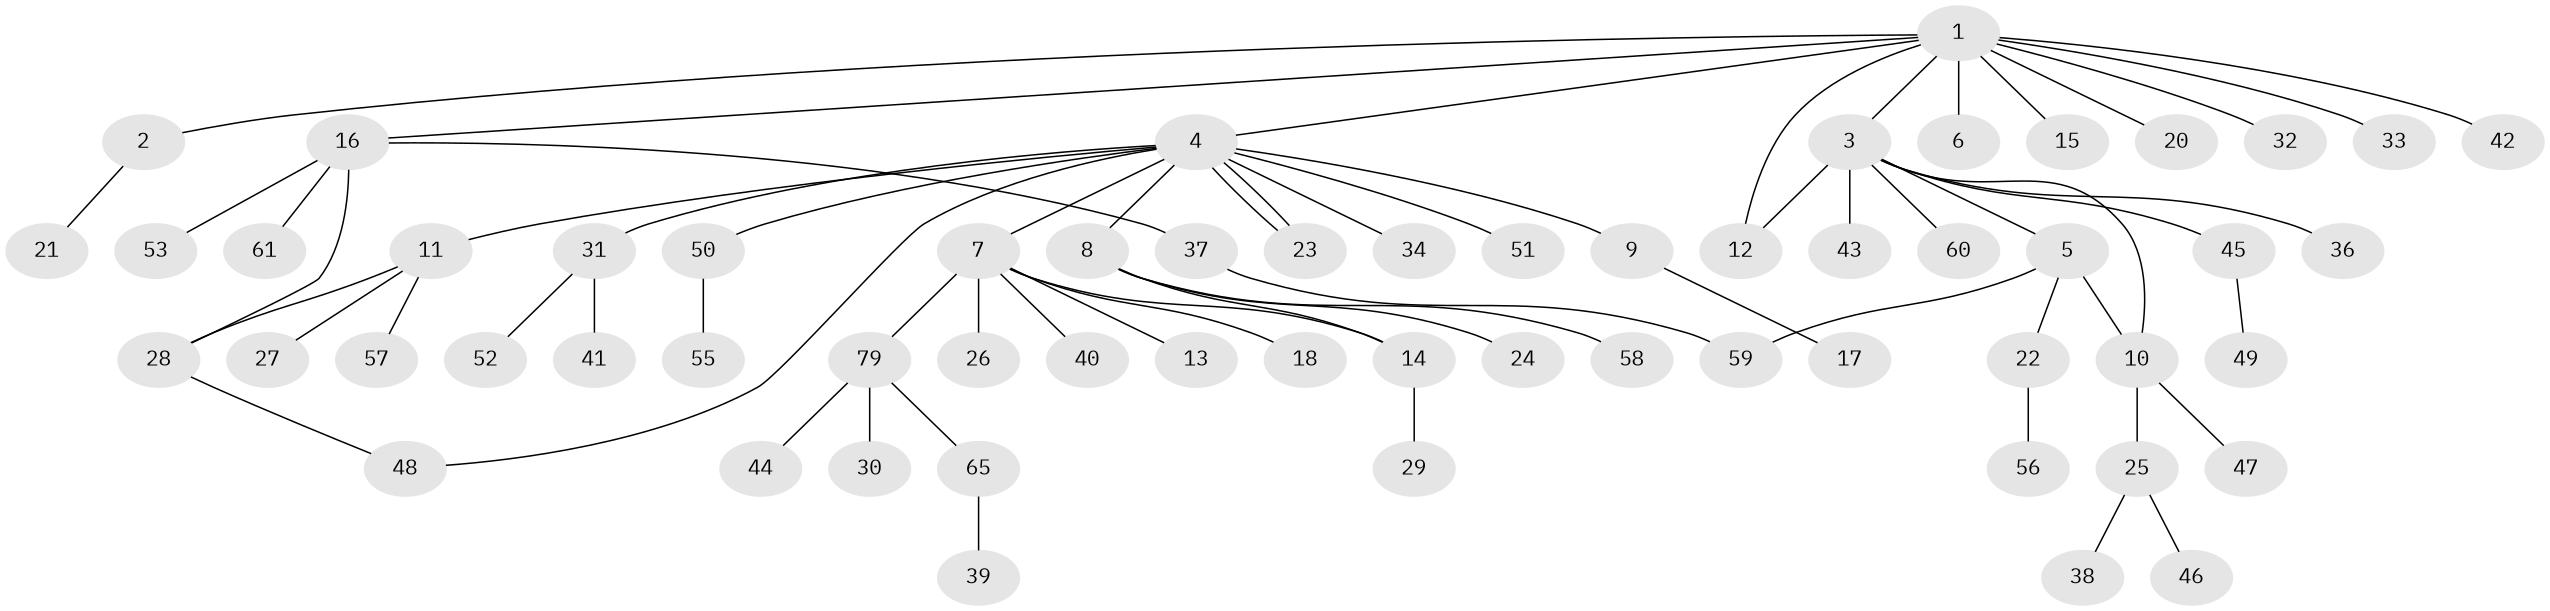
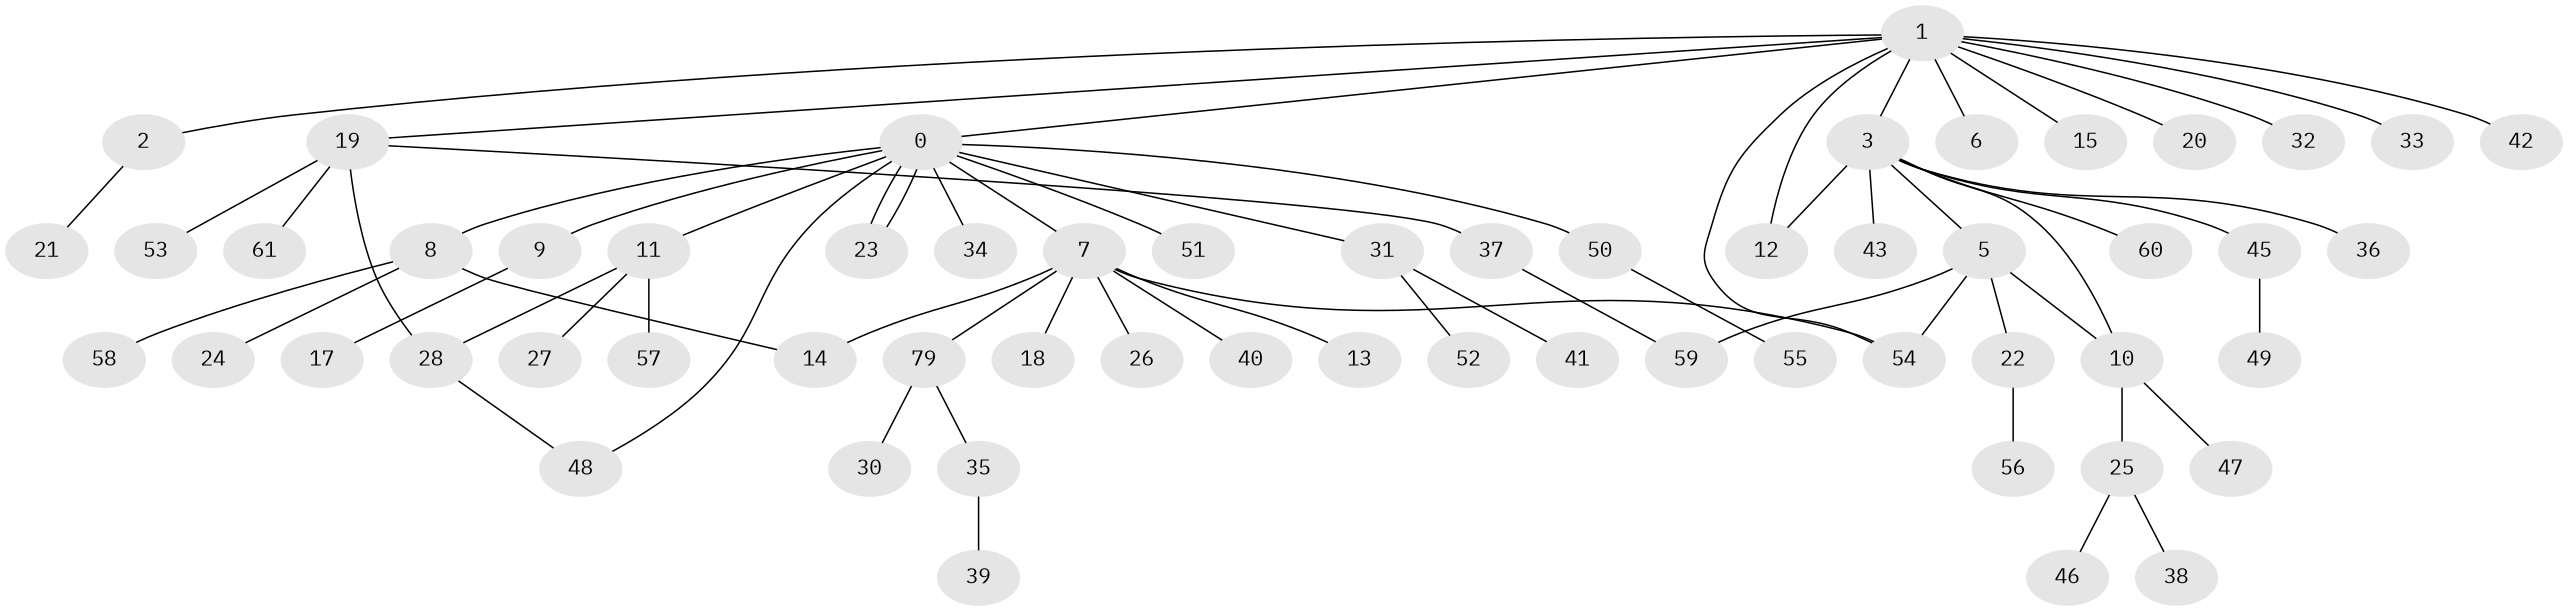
node "16": label "16" -> "19"
node "4": label "4" -> "0"
node "54": added
node "44": removed
node "65": label "65" -> "35"
node "29": removed
